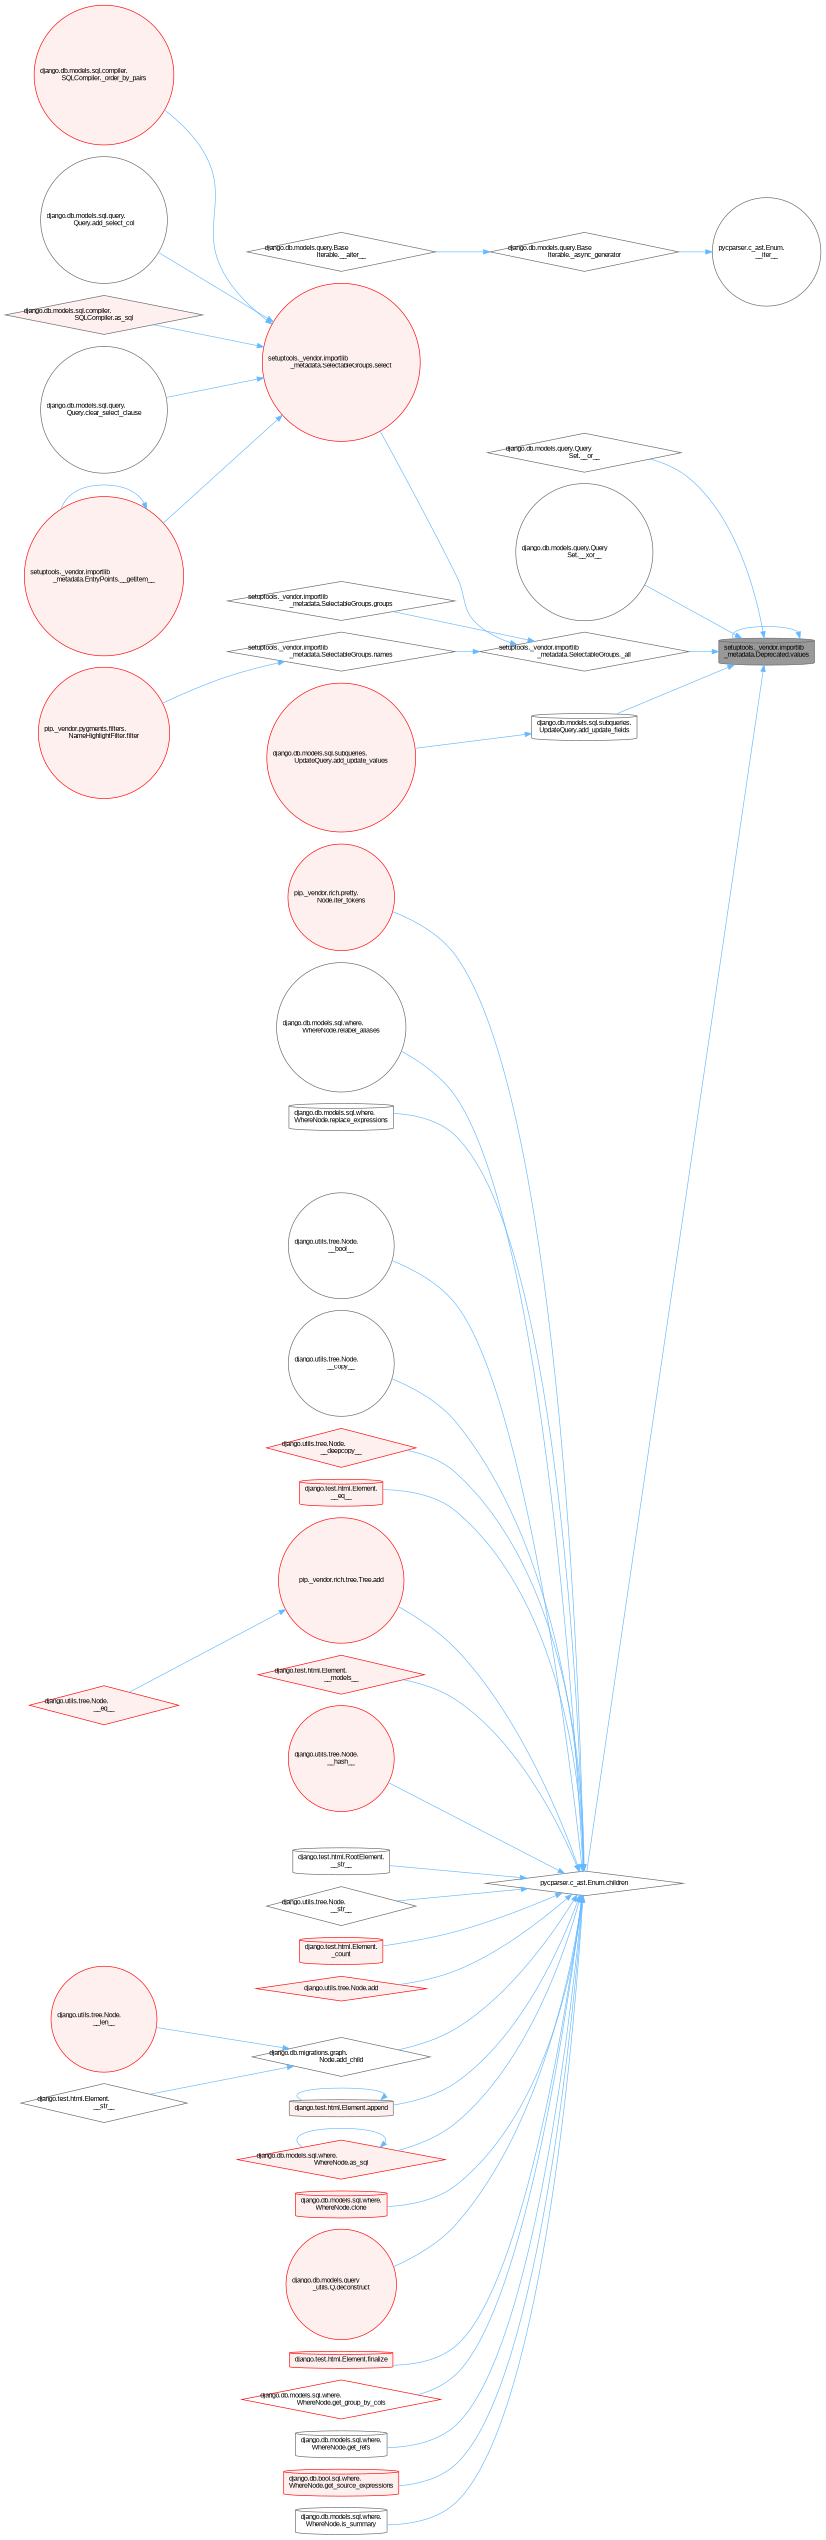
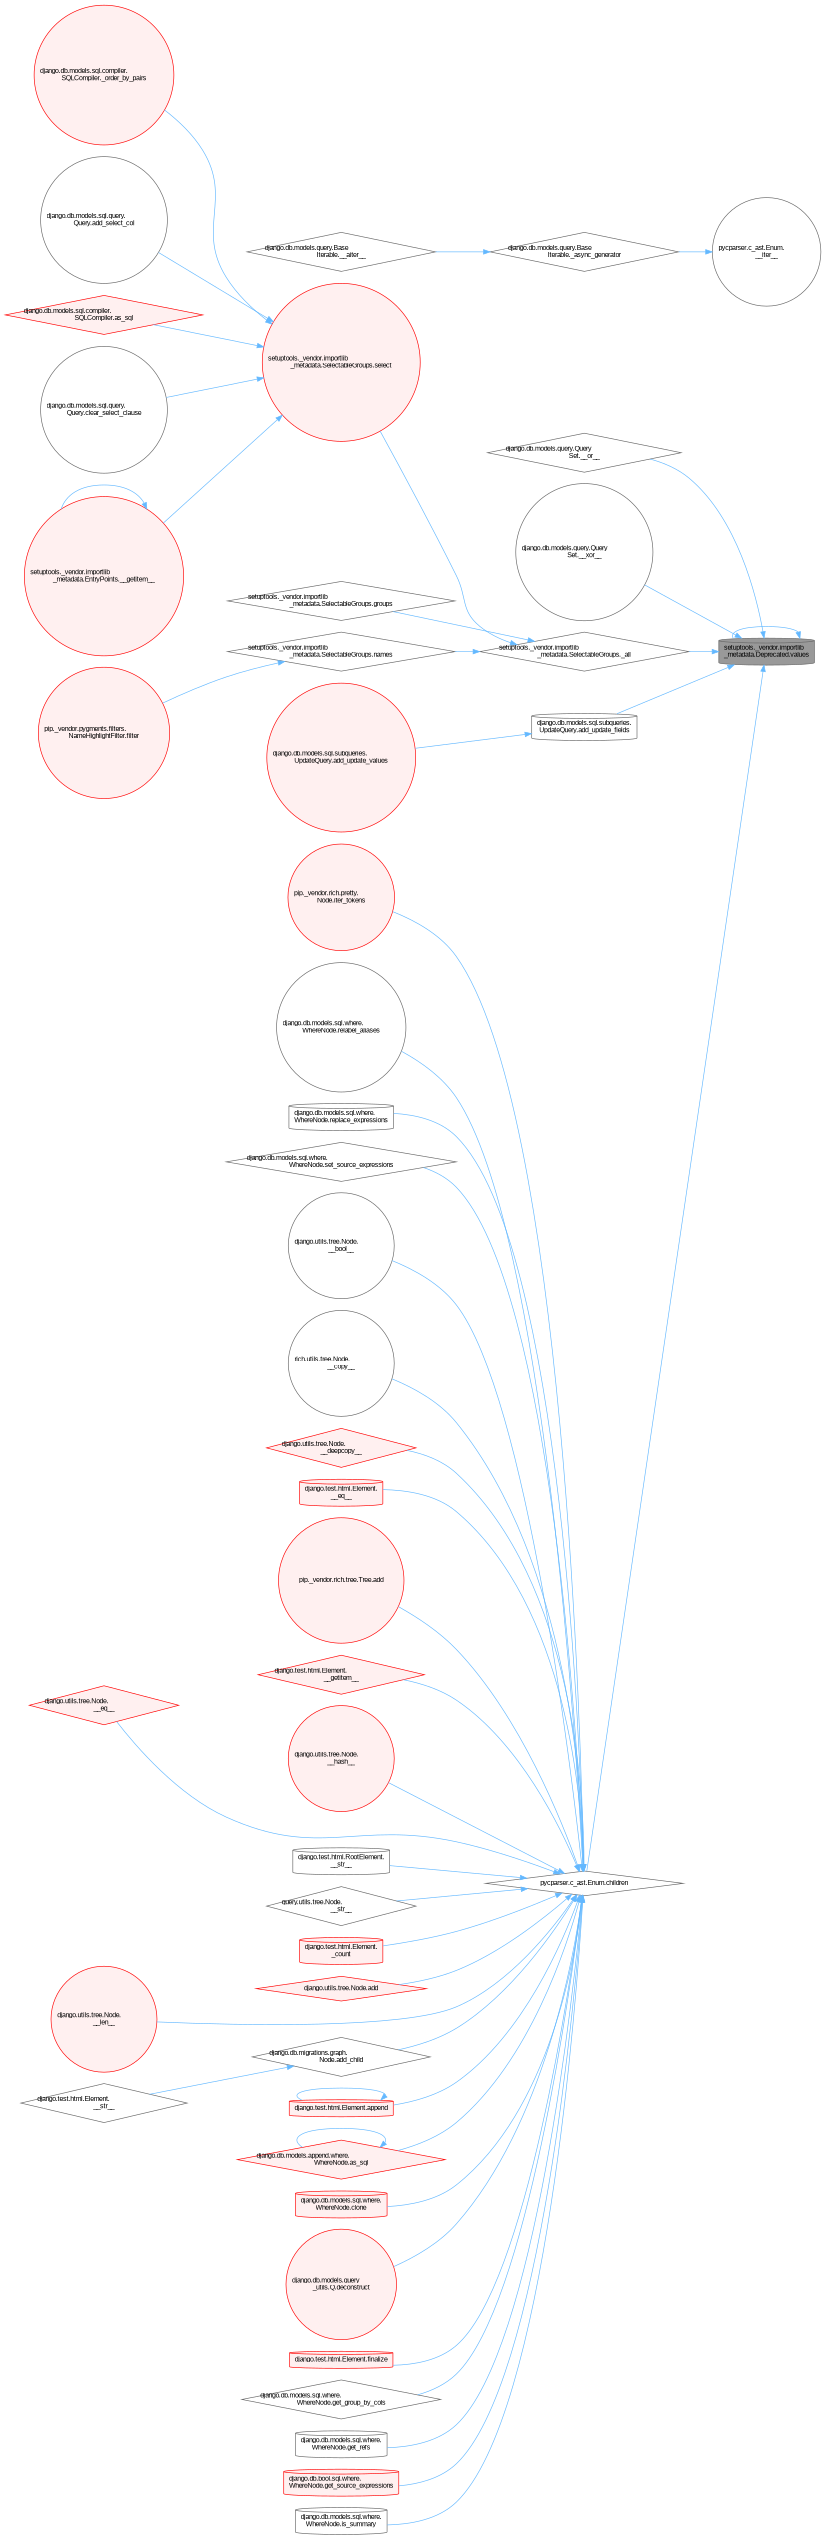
node "django.db.models.sql.compiler. SQLCompiler.as_sql": color grey40 -> red
node "django.db.models.sql.where. WhereNode.set_source_expressions": added
node "django.utils.tree.Node. __copy__": label "django.utils.tree.Node. __copy__" -> "rich.utils.tree.Node. __copy__"
edge "django.utils.tree.Node. __eq__" -> "pip._vendor.rich.tree.Tree.add": now "django.utils.tree.Node. __eq__" -> "pycparser.c_ast.Enum.children"
node "django.test.html.Element. __models__": label "django.test.html.Element. __models__" -> "django.test.html.Element. __getitem__"
node "django.utils.tree.Node. __str__": label "django.utils.tree.Node. __str__" -> "query.utils.tree.Node. __str__"
edge "django.utils.tree.Node. __len__" -> "django.db.migrations.graph. Node.add_child": now "django.utils.tree.Node. __len__" -> "pycparser.c_ast.Enum.children"
node "django.test.html.Element.append": color grey40 -> red
node "django.db.models.sql.where. WhereNode.as_sql": label "django.db.models.sql.where. WhereNode.as_sql" -> "django.db.models.append.where. WhereNode.as_sql"
node "django.db.models.sql.where. WhereNode.get_group_by_cols": color red -> grey40
